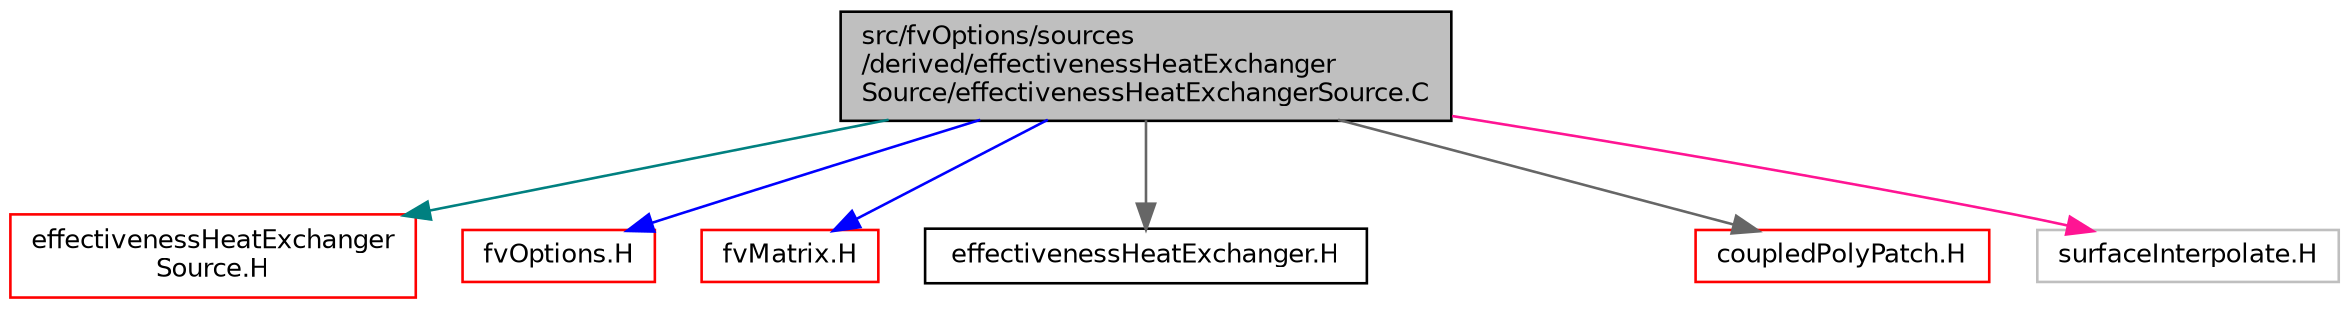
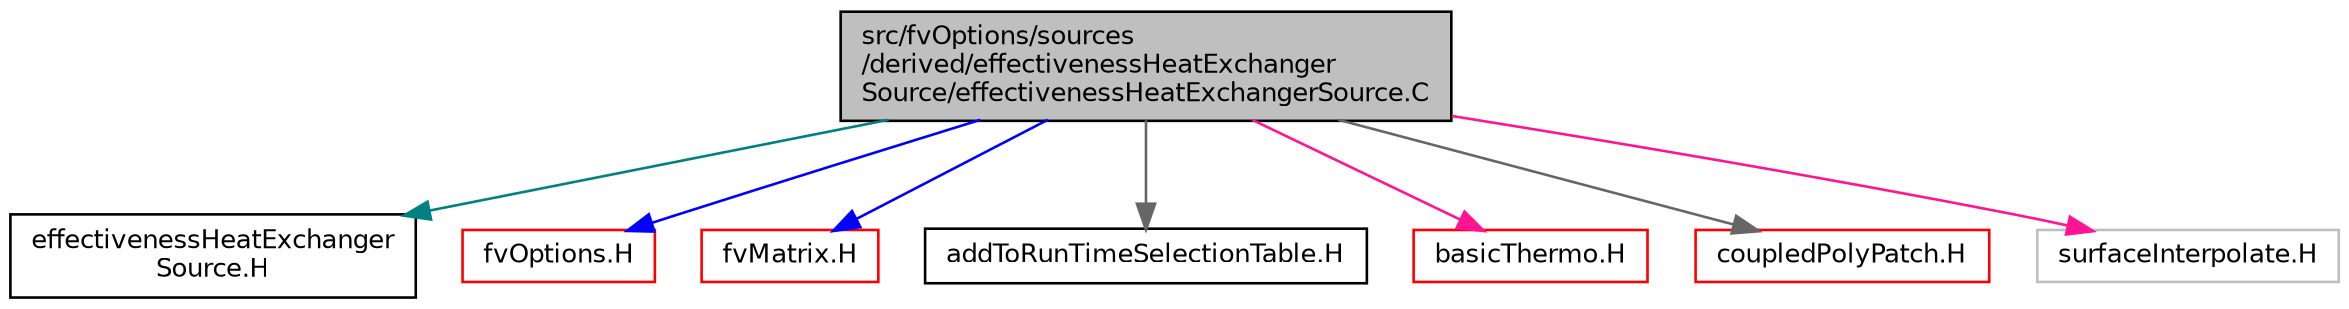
node "effectivenessHeatExchanger Source.H": color red -> black
node "effectivenessHeatExchanger.H": label "effectivenessHeatExchanger.H" -> "addToRunTimeSelectionTable.H"
node "basicThermo.H": added
